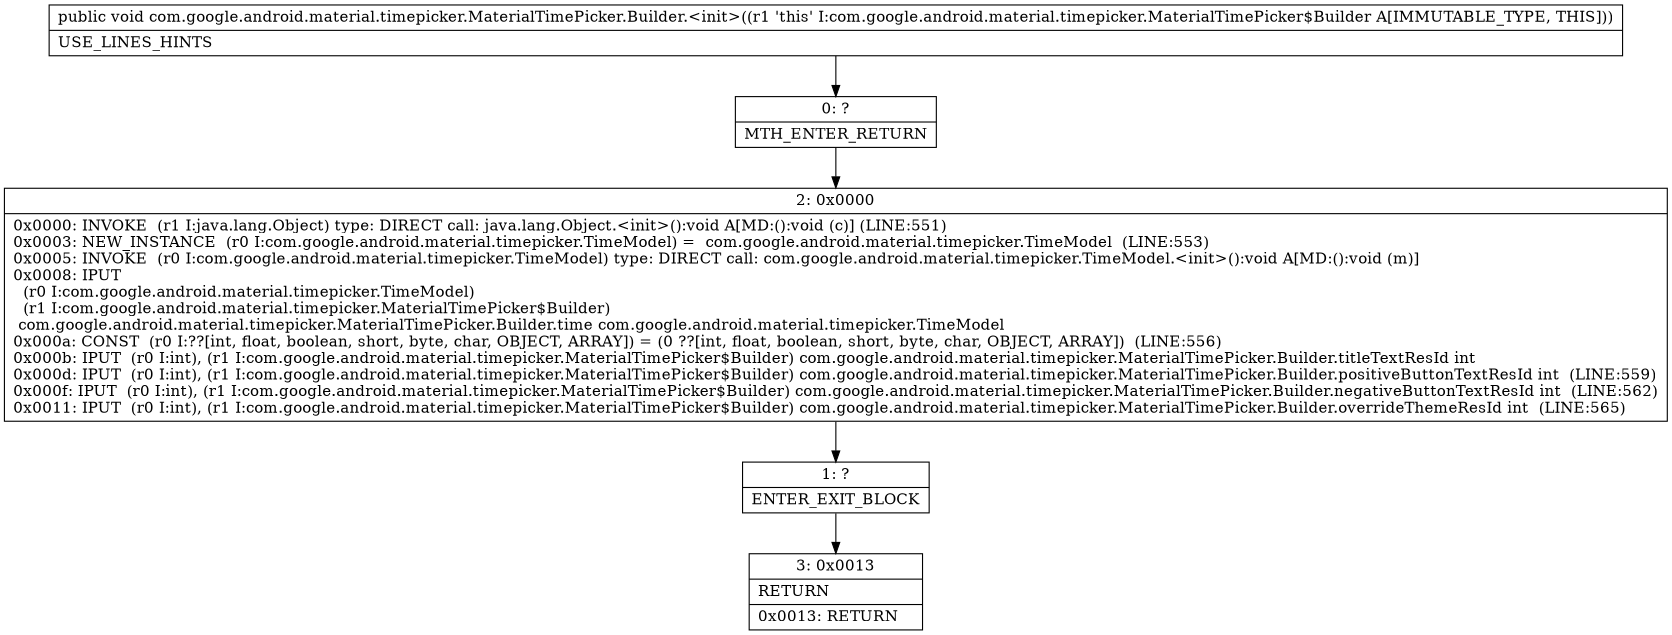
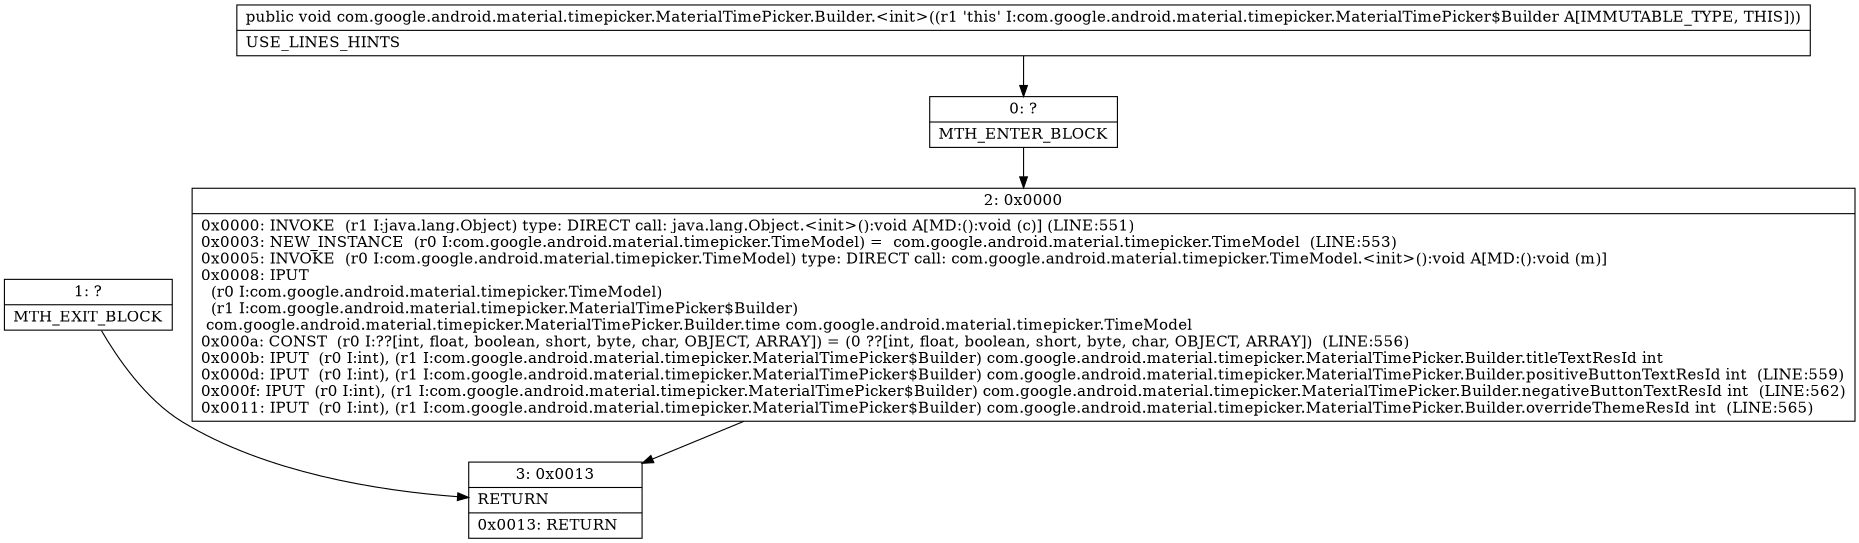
node "0: ?": text "MTH_ENTER_RETURN" -> "MTH_ENTER_BLOCK"
edge "2: 0x0000" -> "1: ?": now "2: 0x0000" -> "3: 0x0013"
node "1: ?": text "ENTER_EXIT_BLOCK" -> "MTH_EXIT_BLOCK"
